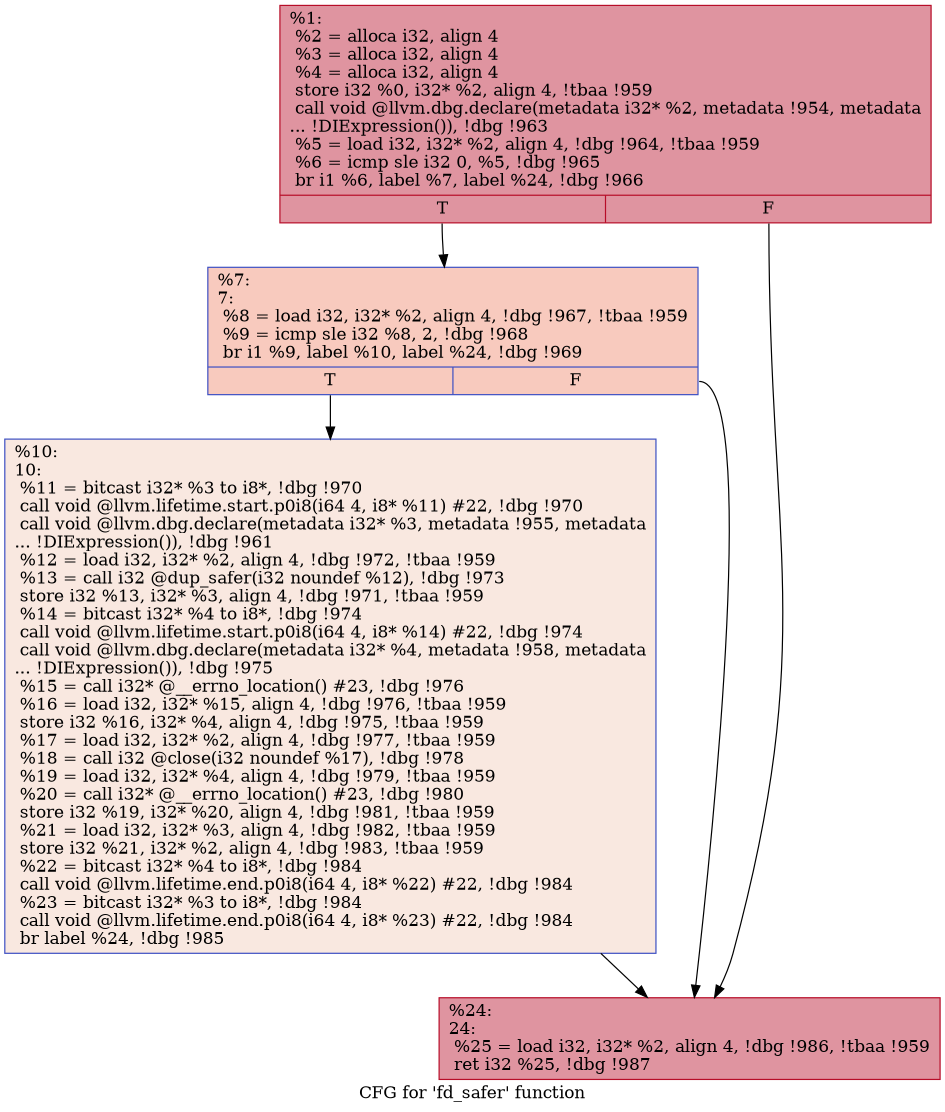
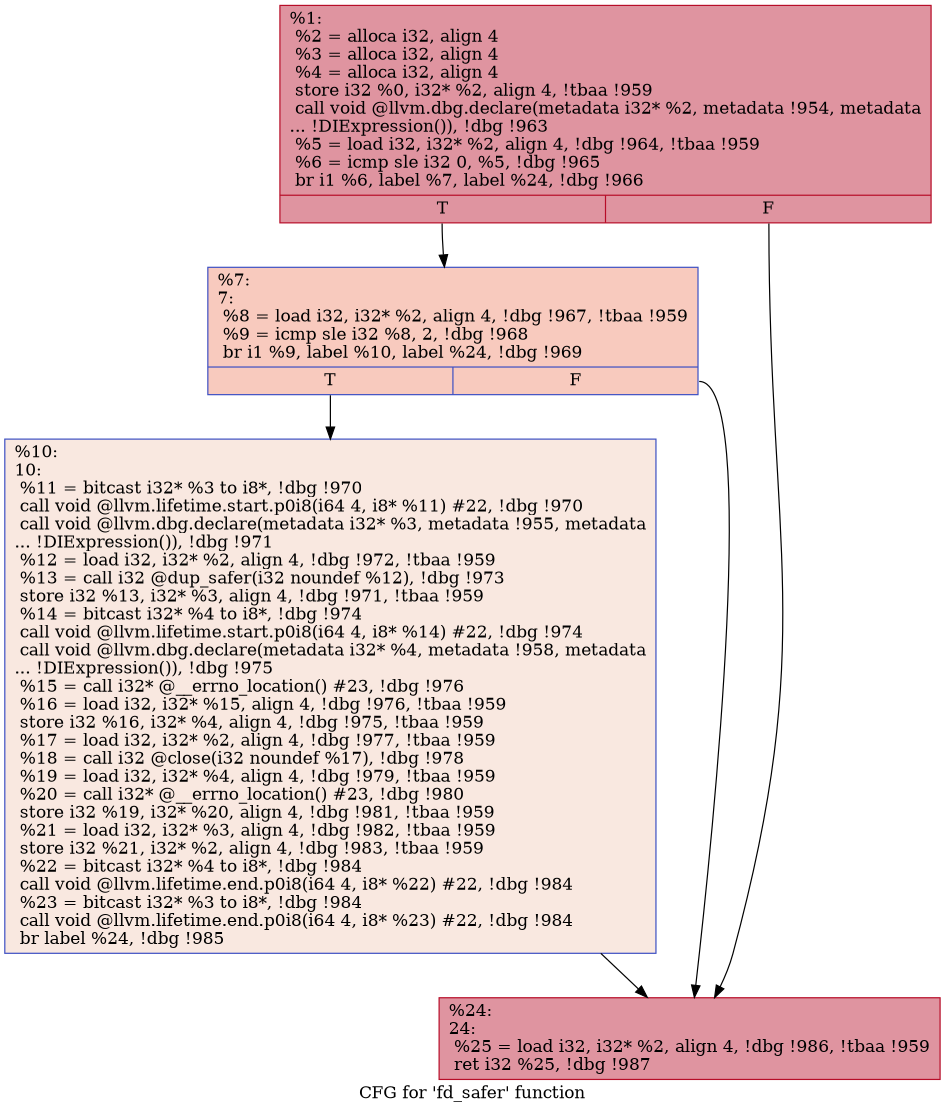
node "%10:": text "... !DIExpression()), !dbg !961" -> "... !DIExpression()), !dbg !971"
